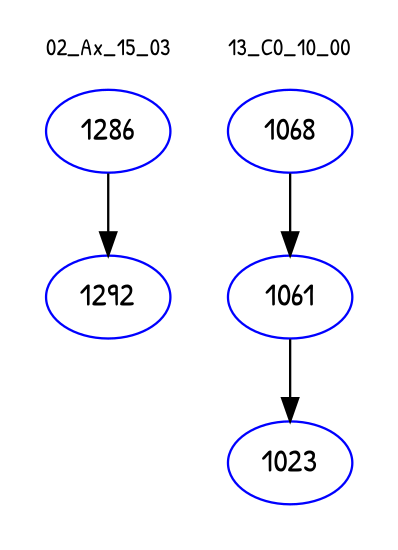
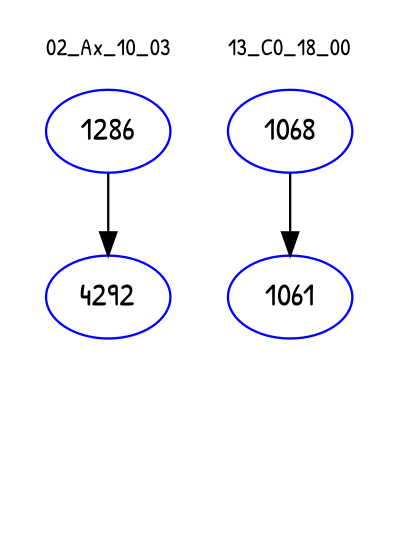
cluster "02_Ax_15_03": label "02_Ax_15_03" -> "02_Ax_10_03"
cluster "13_C0_10_00": label "13_C0_10_00" -> "13_C0_18_00"
node "1292": label "1292" -> "4292"
node "1023": removed
